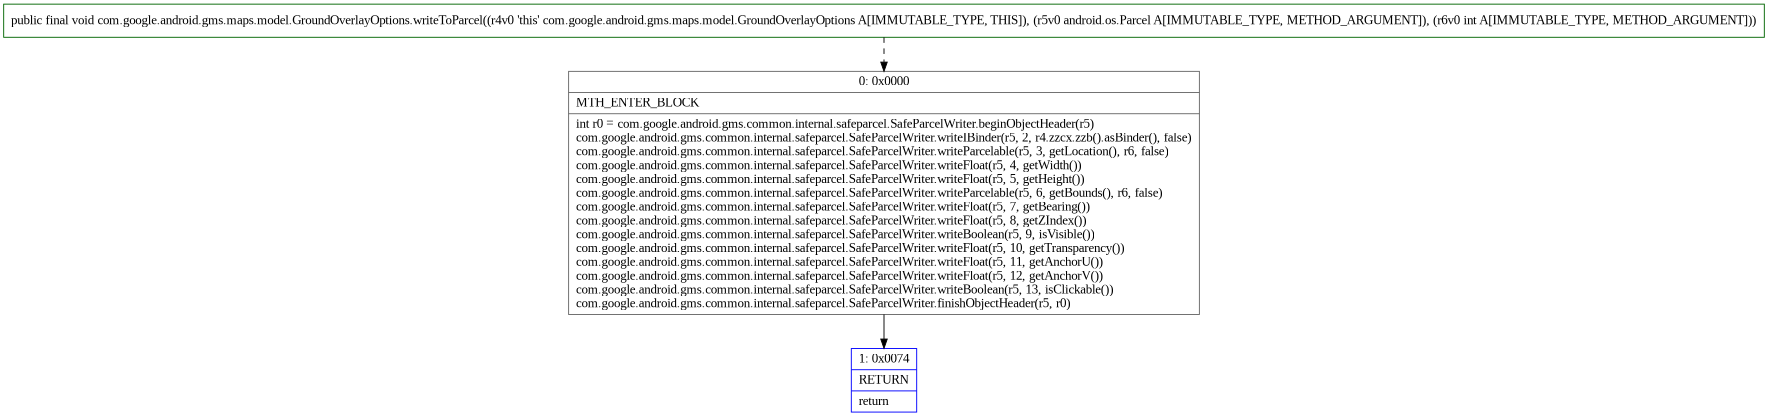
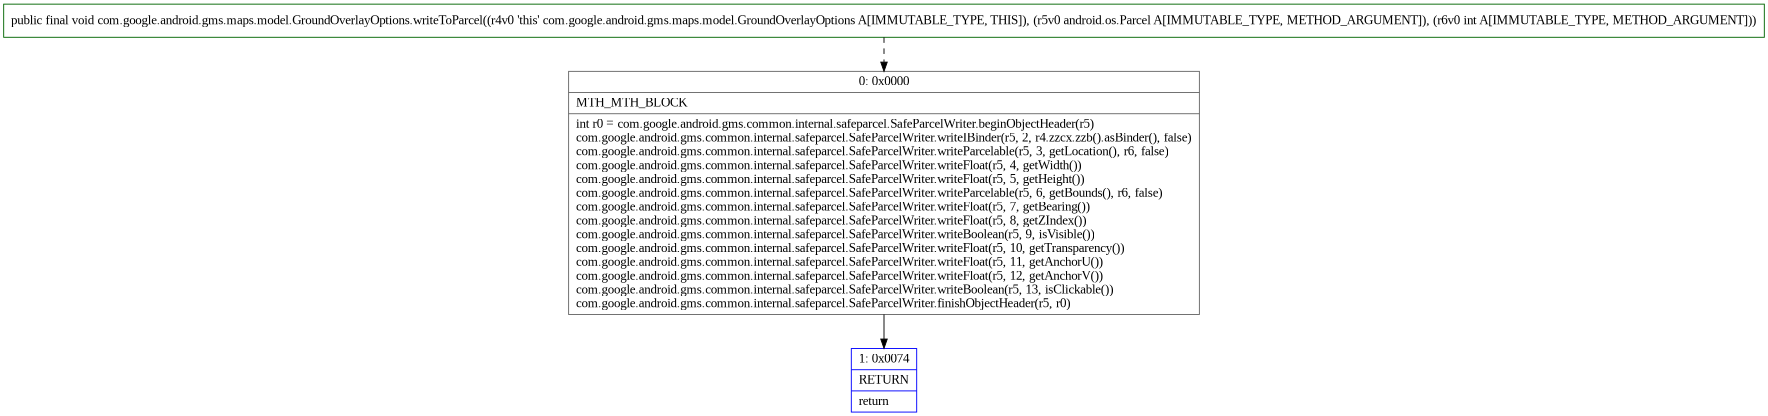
node "0: 0x0000": text "MTH_ENTER_BLOCK" -> "MTH_MTH_BLOCK"
